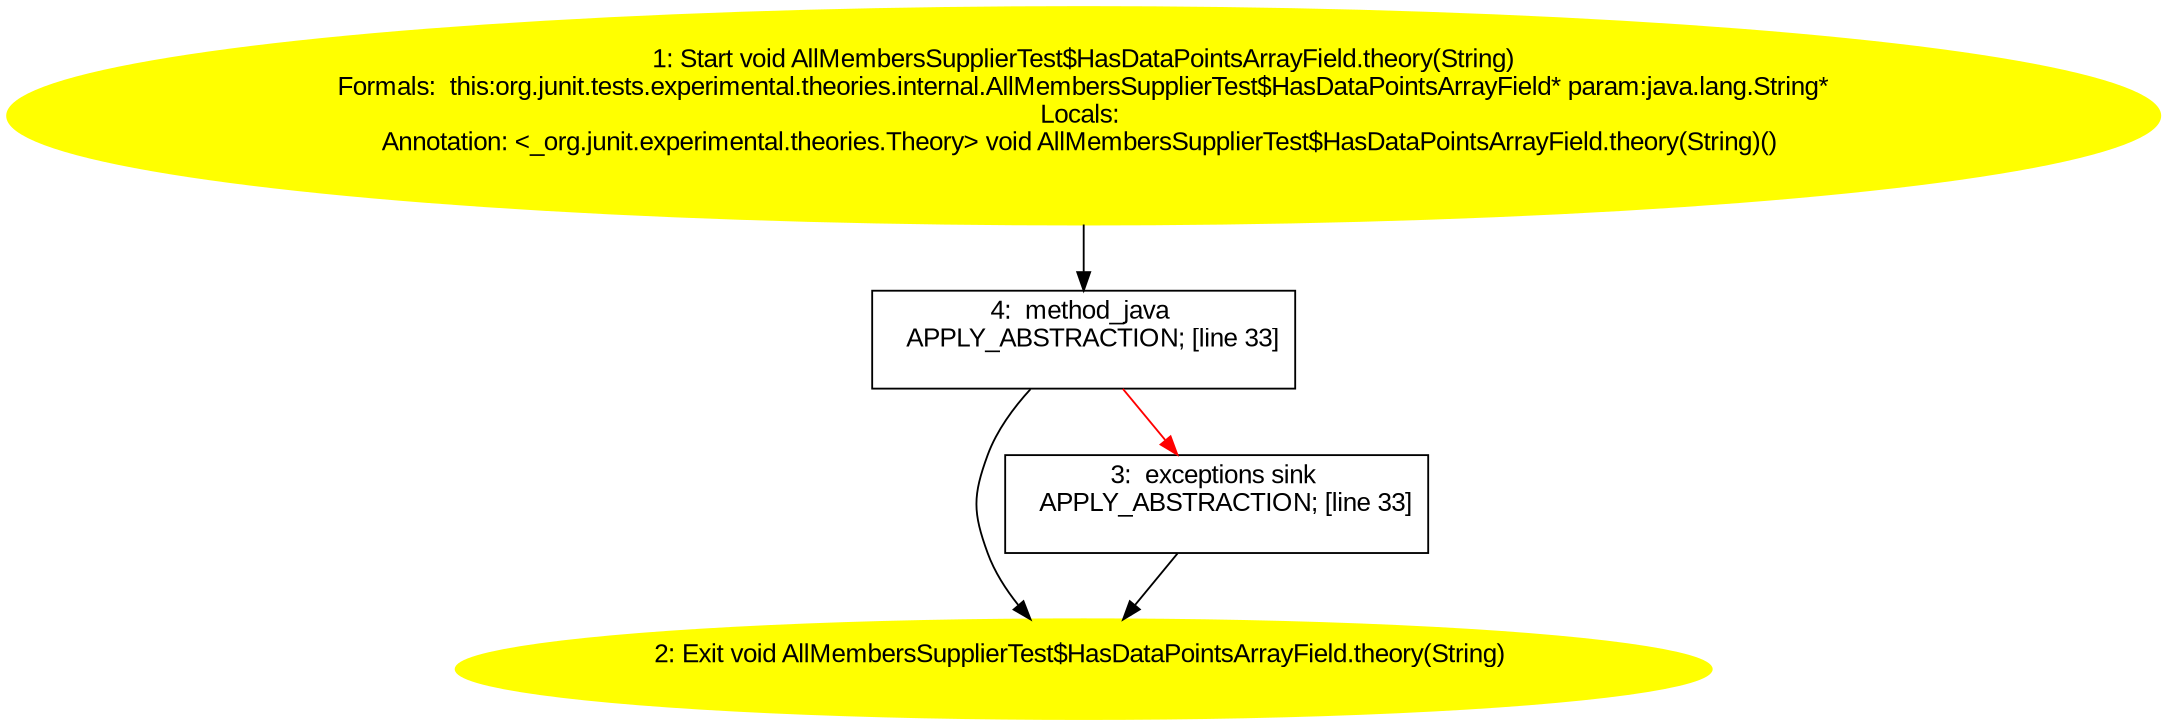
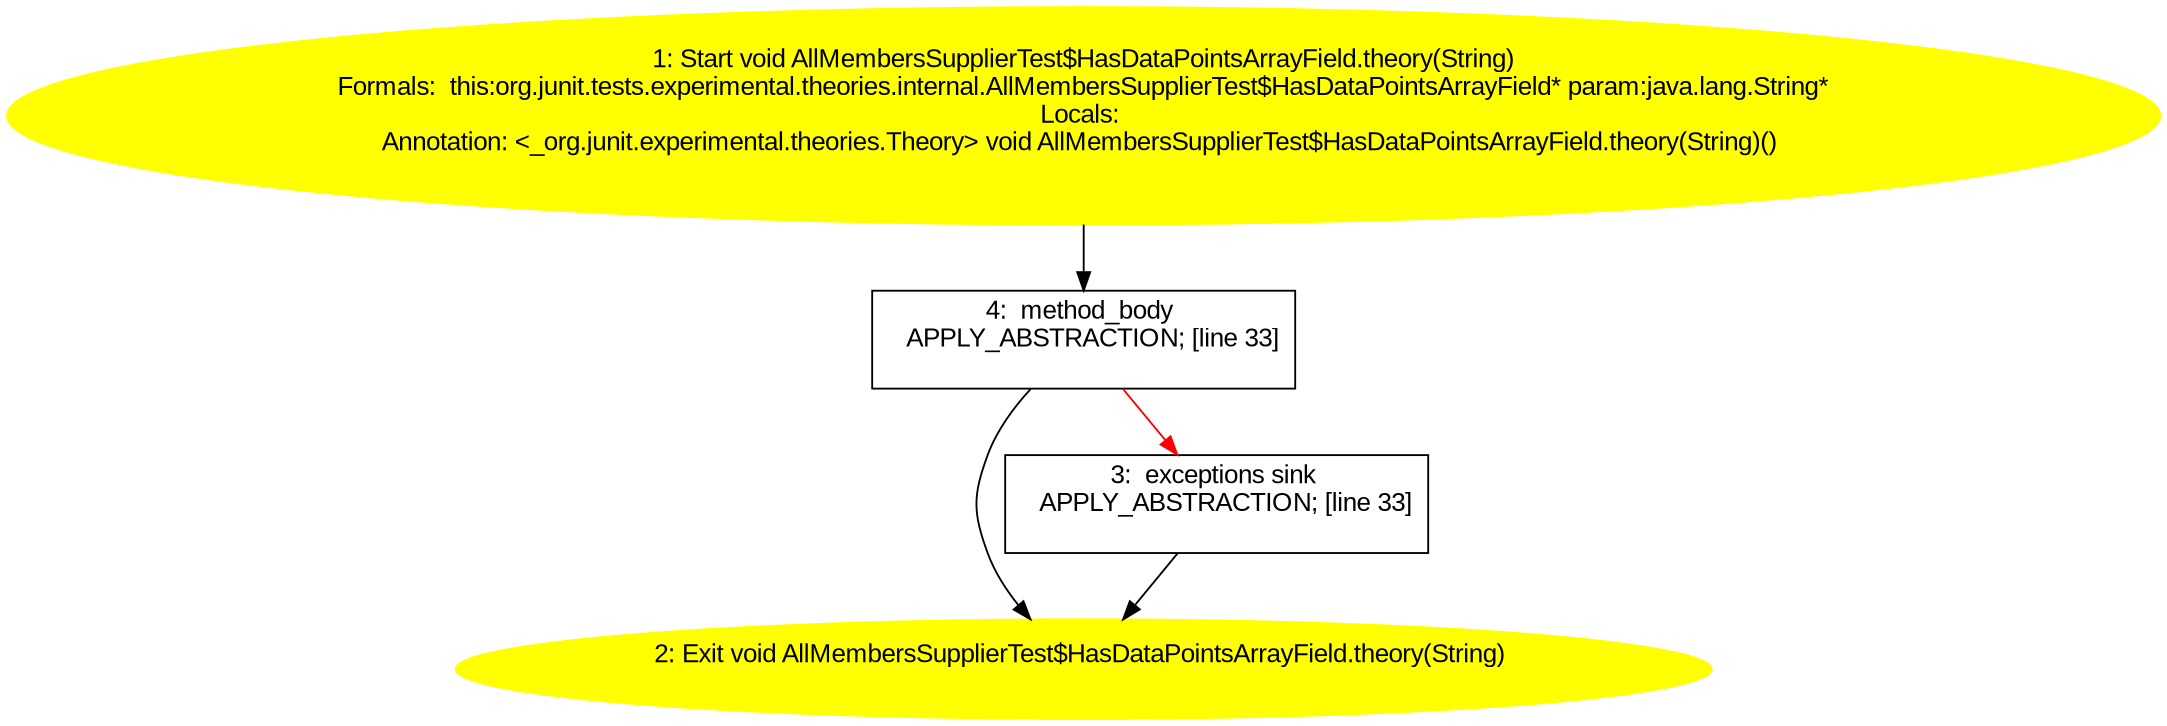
node "4:  method_java APPLY_ABSTRACTION; [line 33]": label "4:  method_java APPLY_ABSTRACTION; [line 33]" -> "4:  method_body APPLY_ABSTRACTION; [line 33]"
